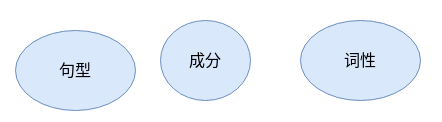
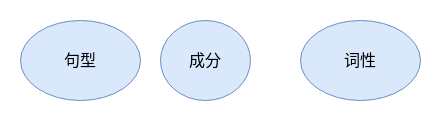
node "句型": moved (76, 71) -> (81, 61)
